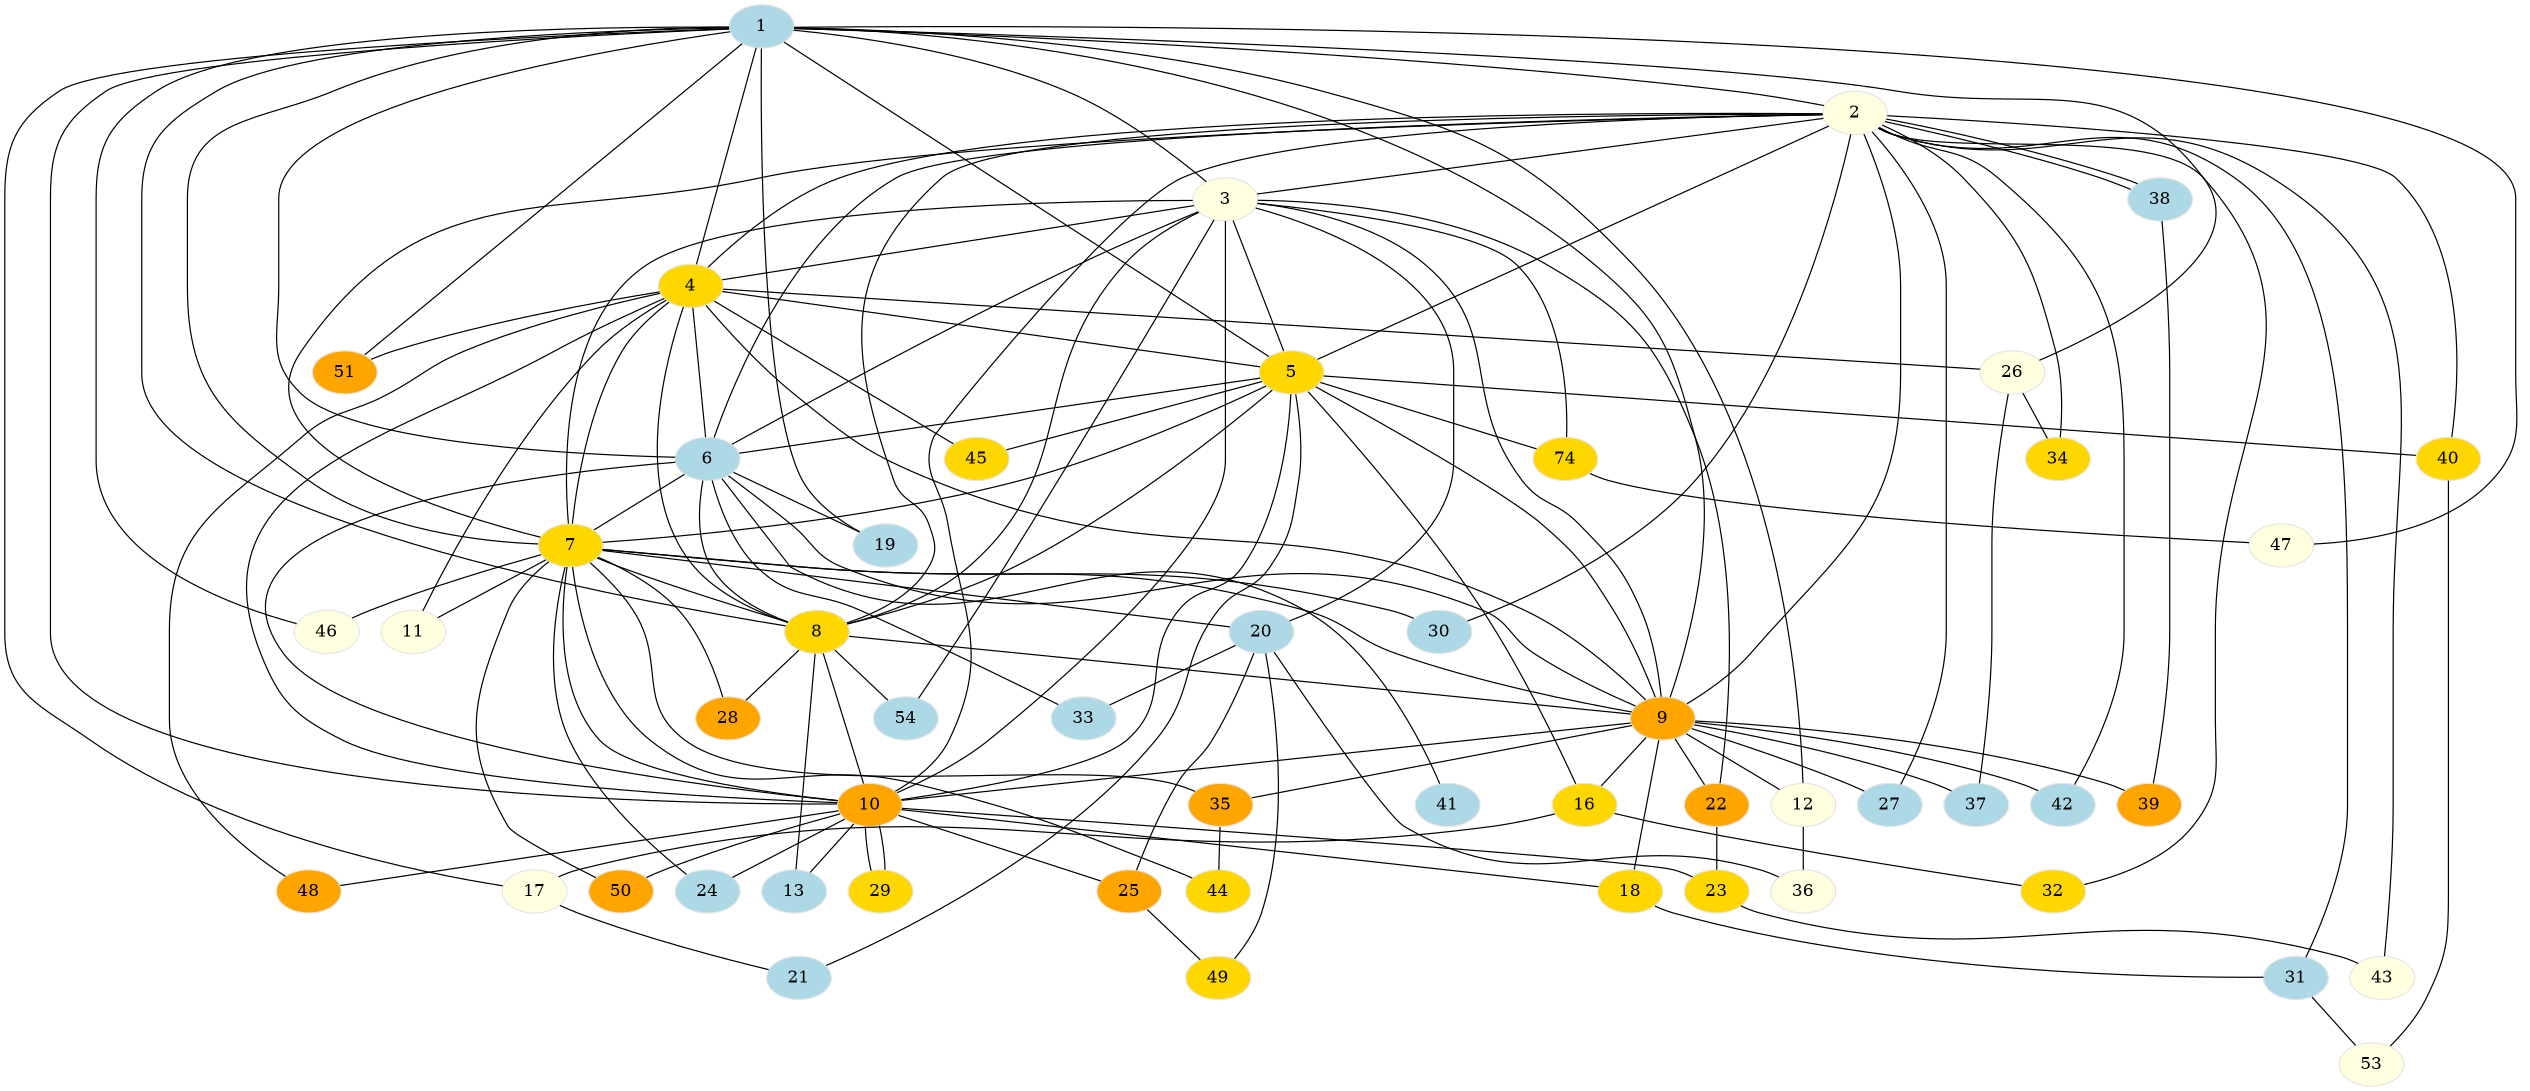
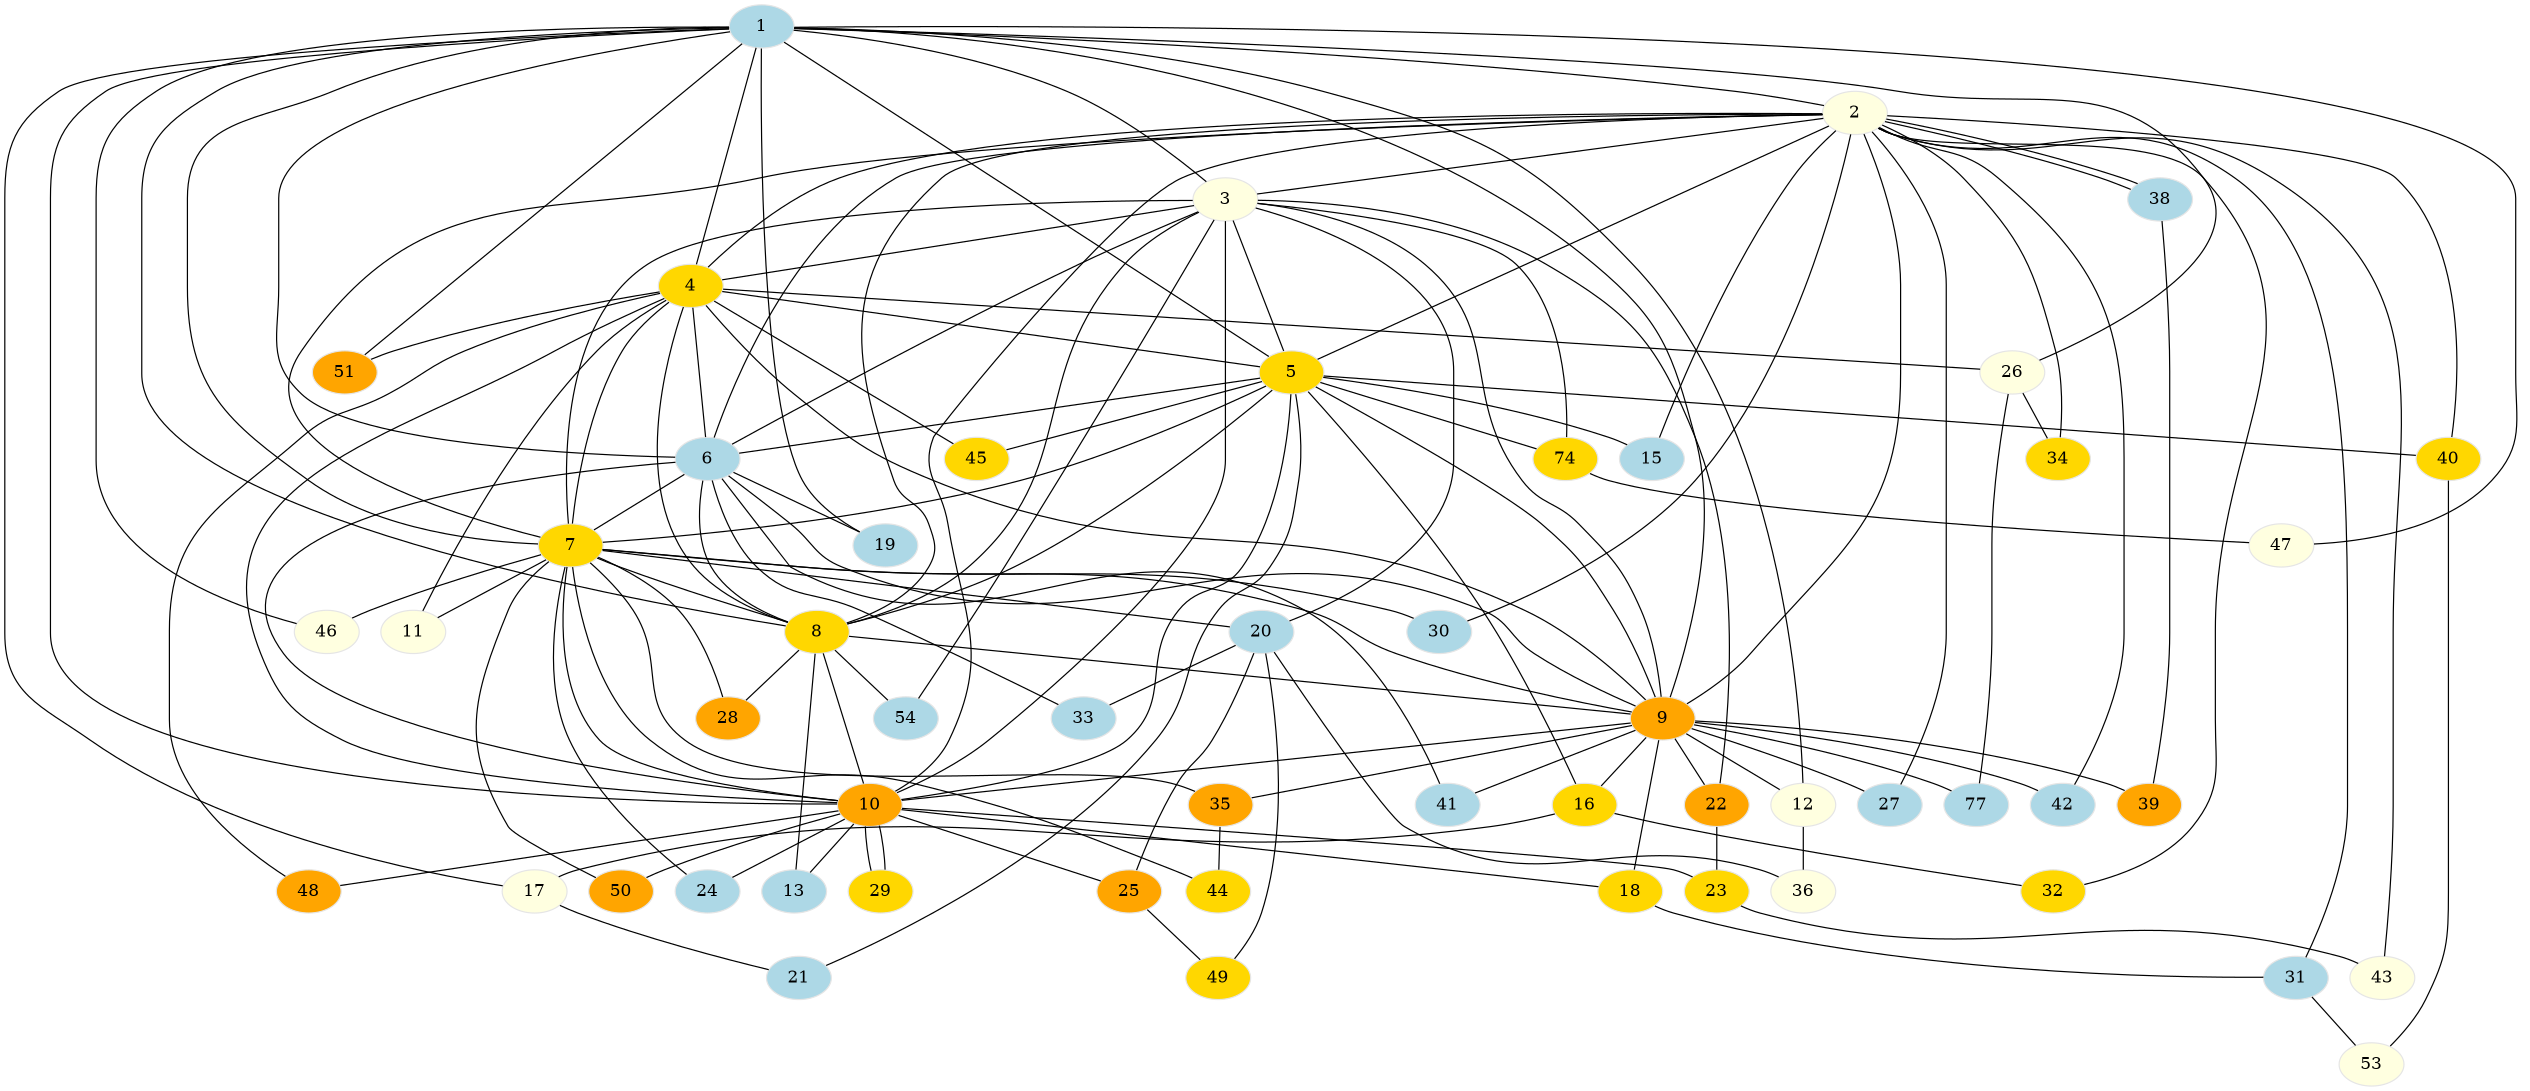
node "15": added
edge "9" -- "41": added
node "37": label "37" -> "77"
